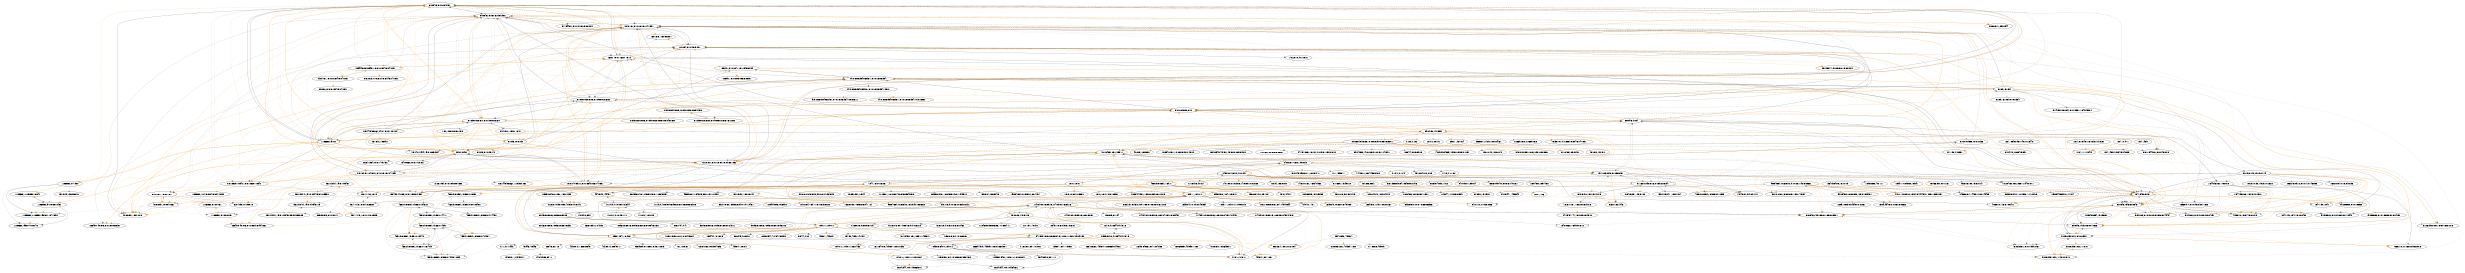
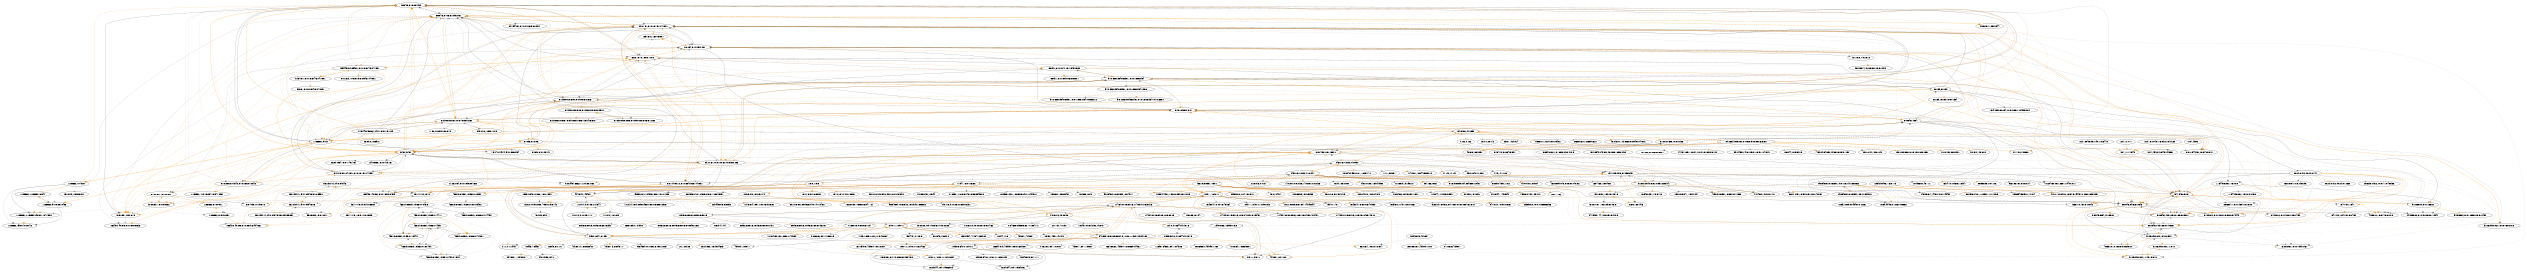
node "nodeca/pako": added
